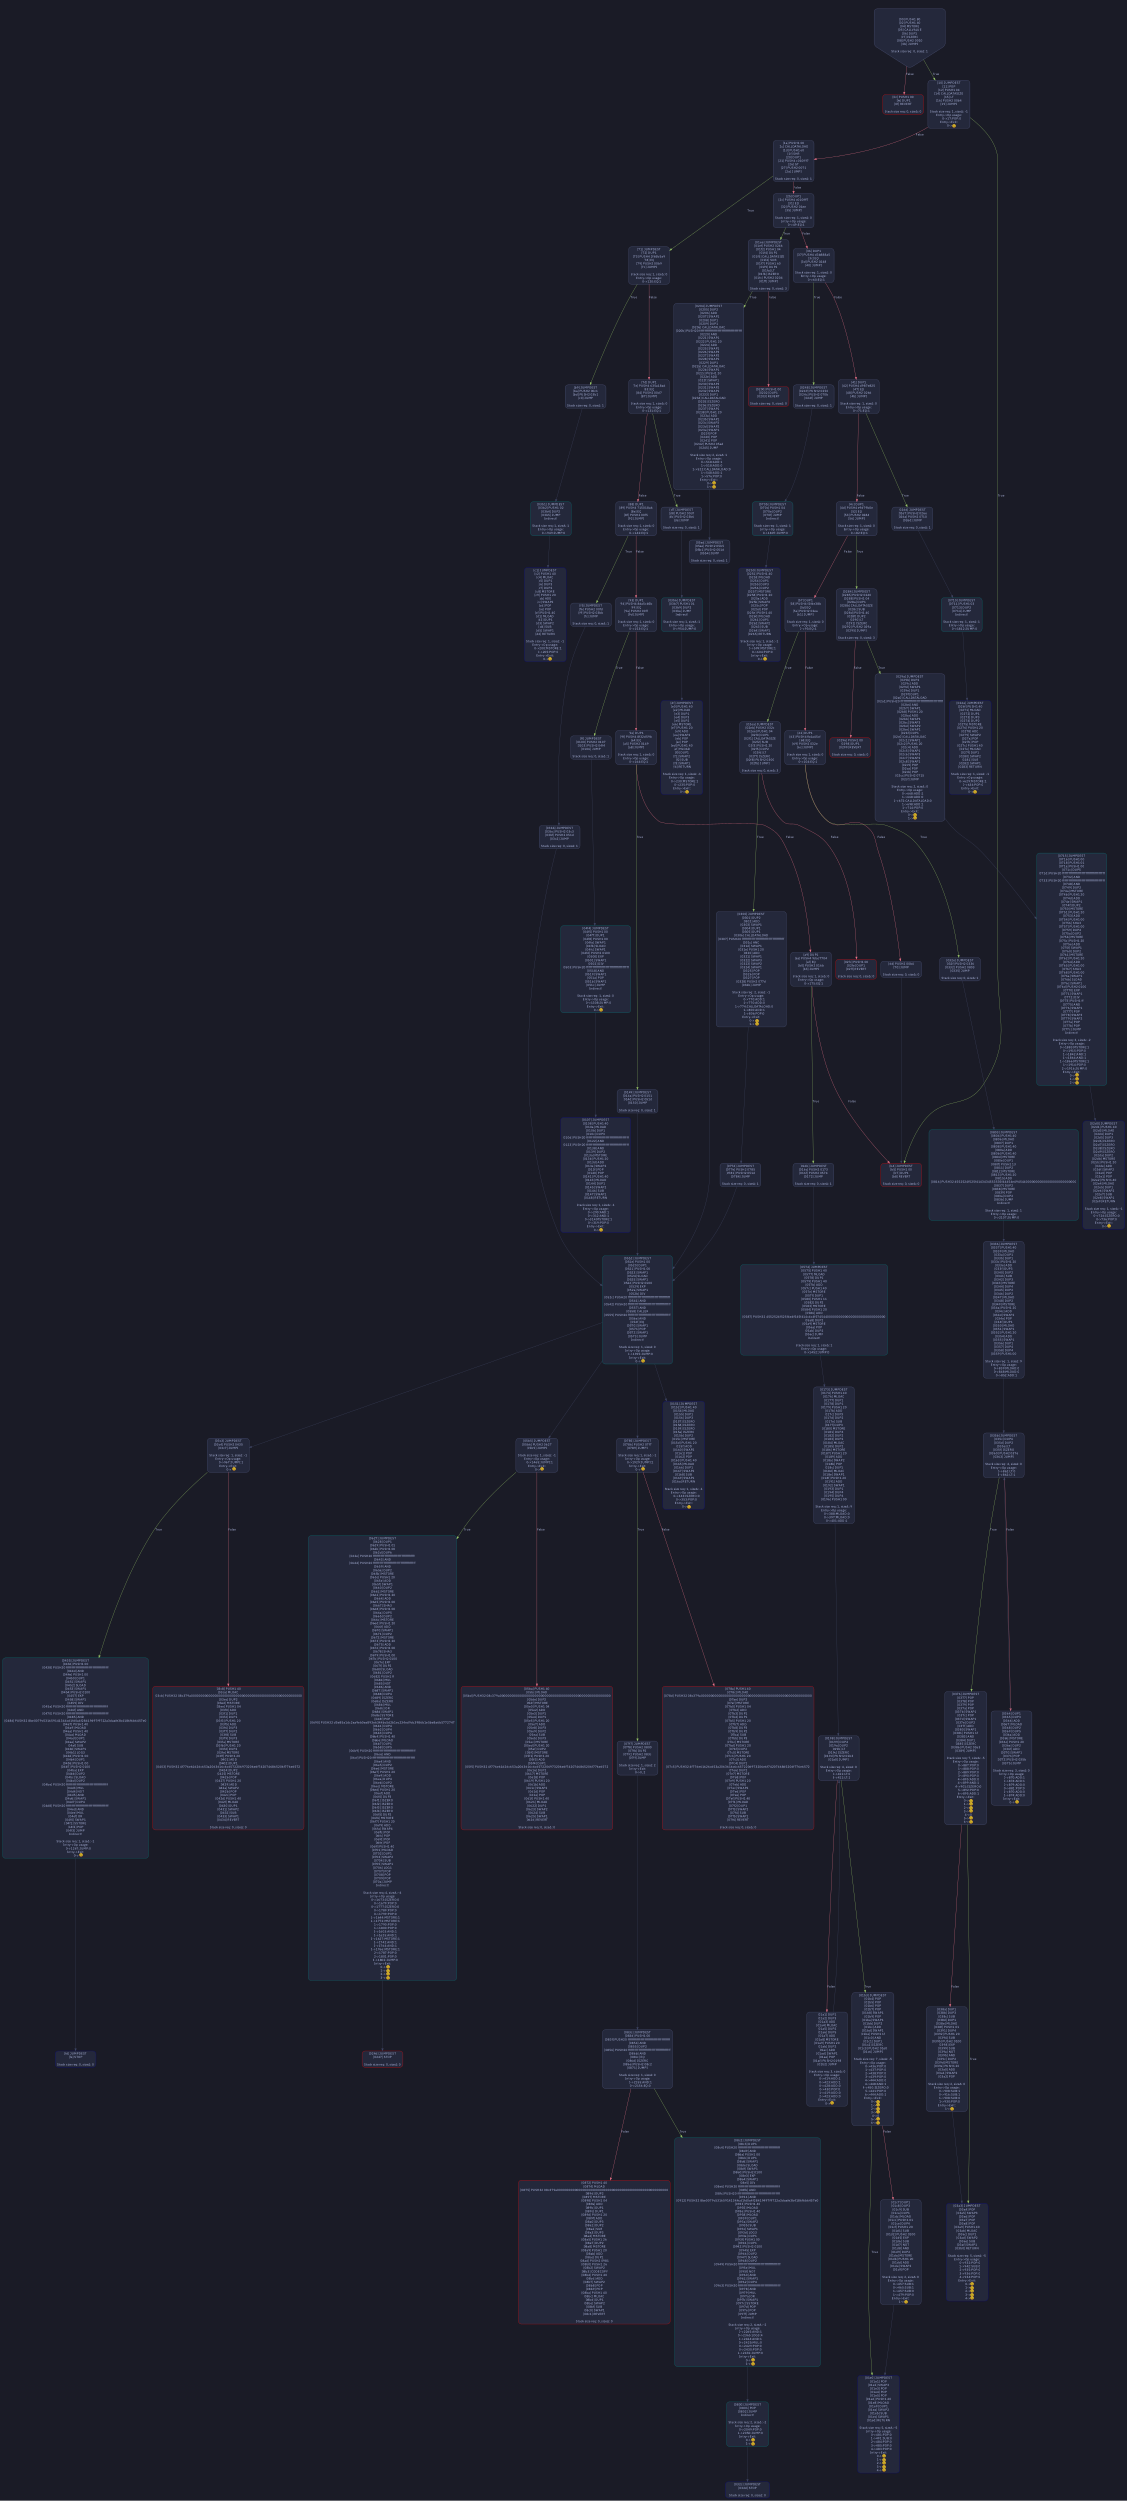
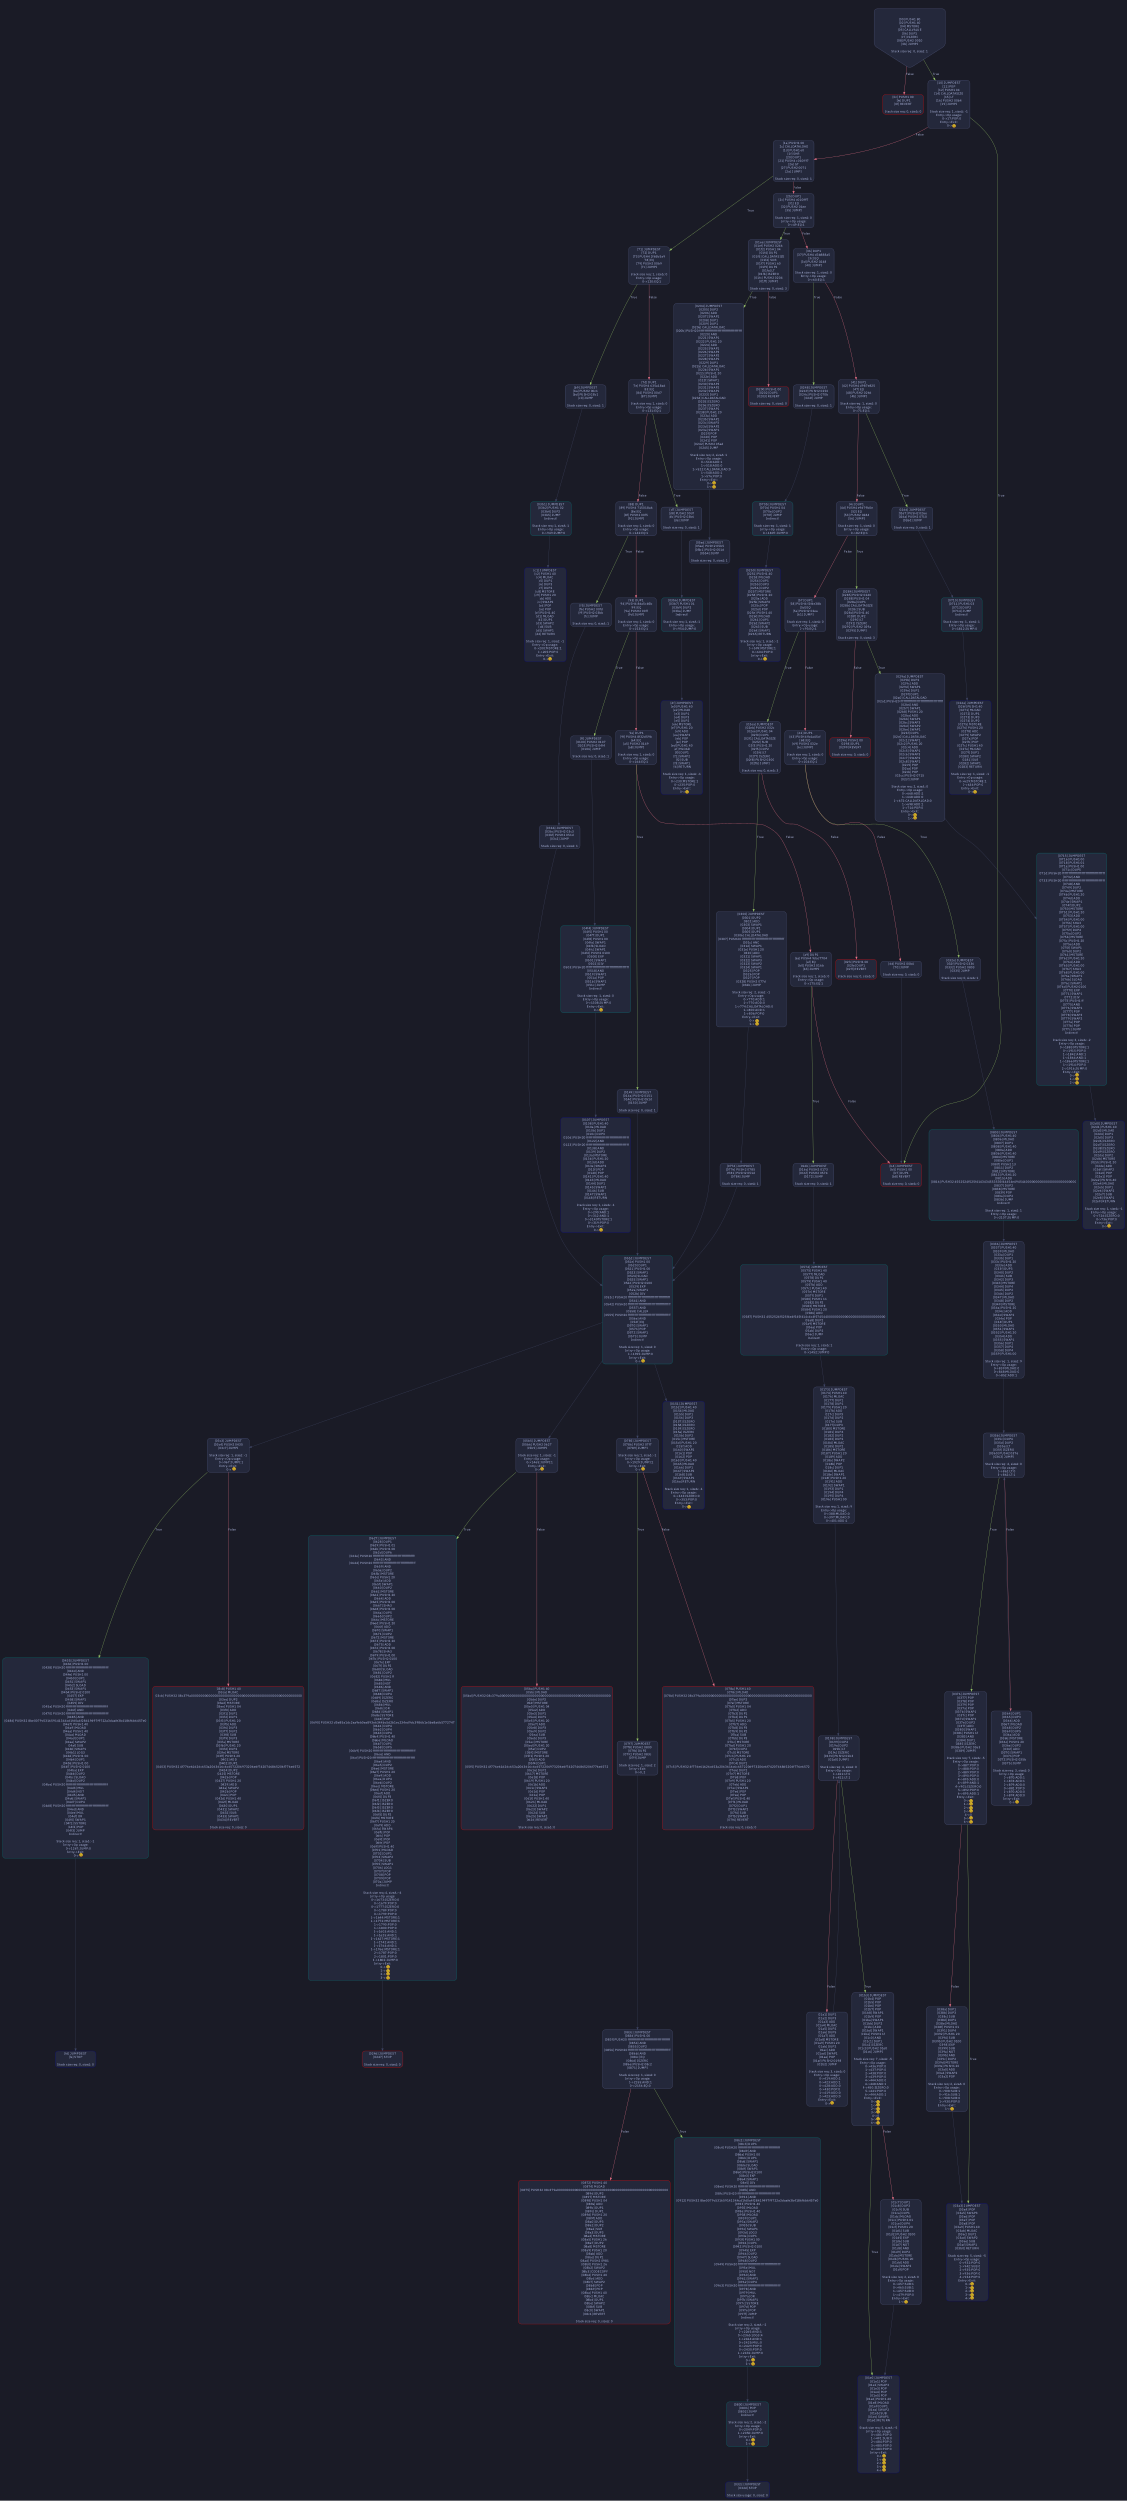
node "[032c] JUMPDEST [032d] STOP Stack size req: 0, sizeΔ: 0": label "[032c] JUMPDEST [032d] STOP Stack size req: 0, sizeΔ: 0" -> "[032c] JUMPDEST [032d] STOP Stack size usage: 0, sizeΔ: 0"
